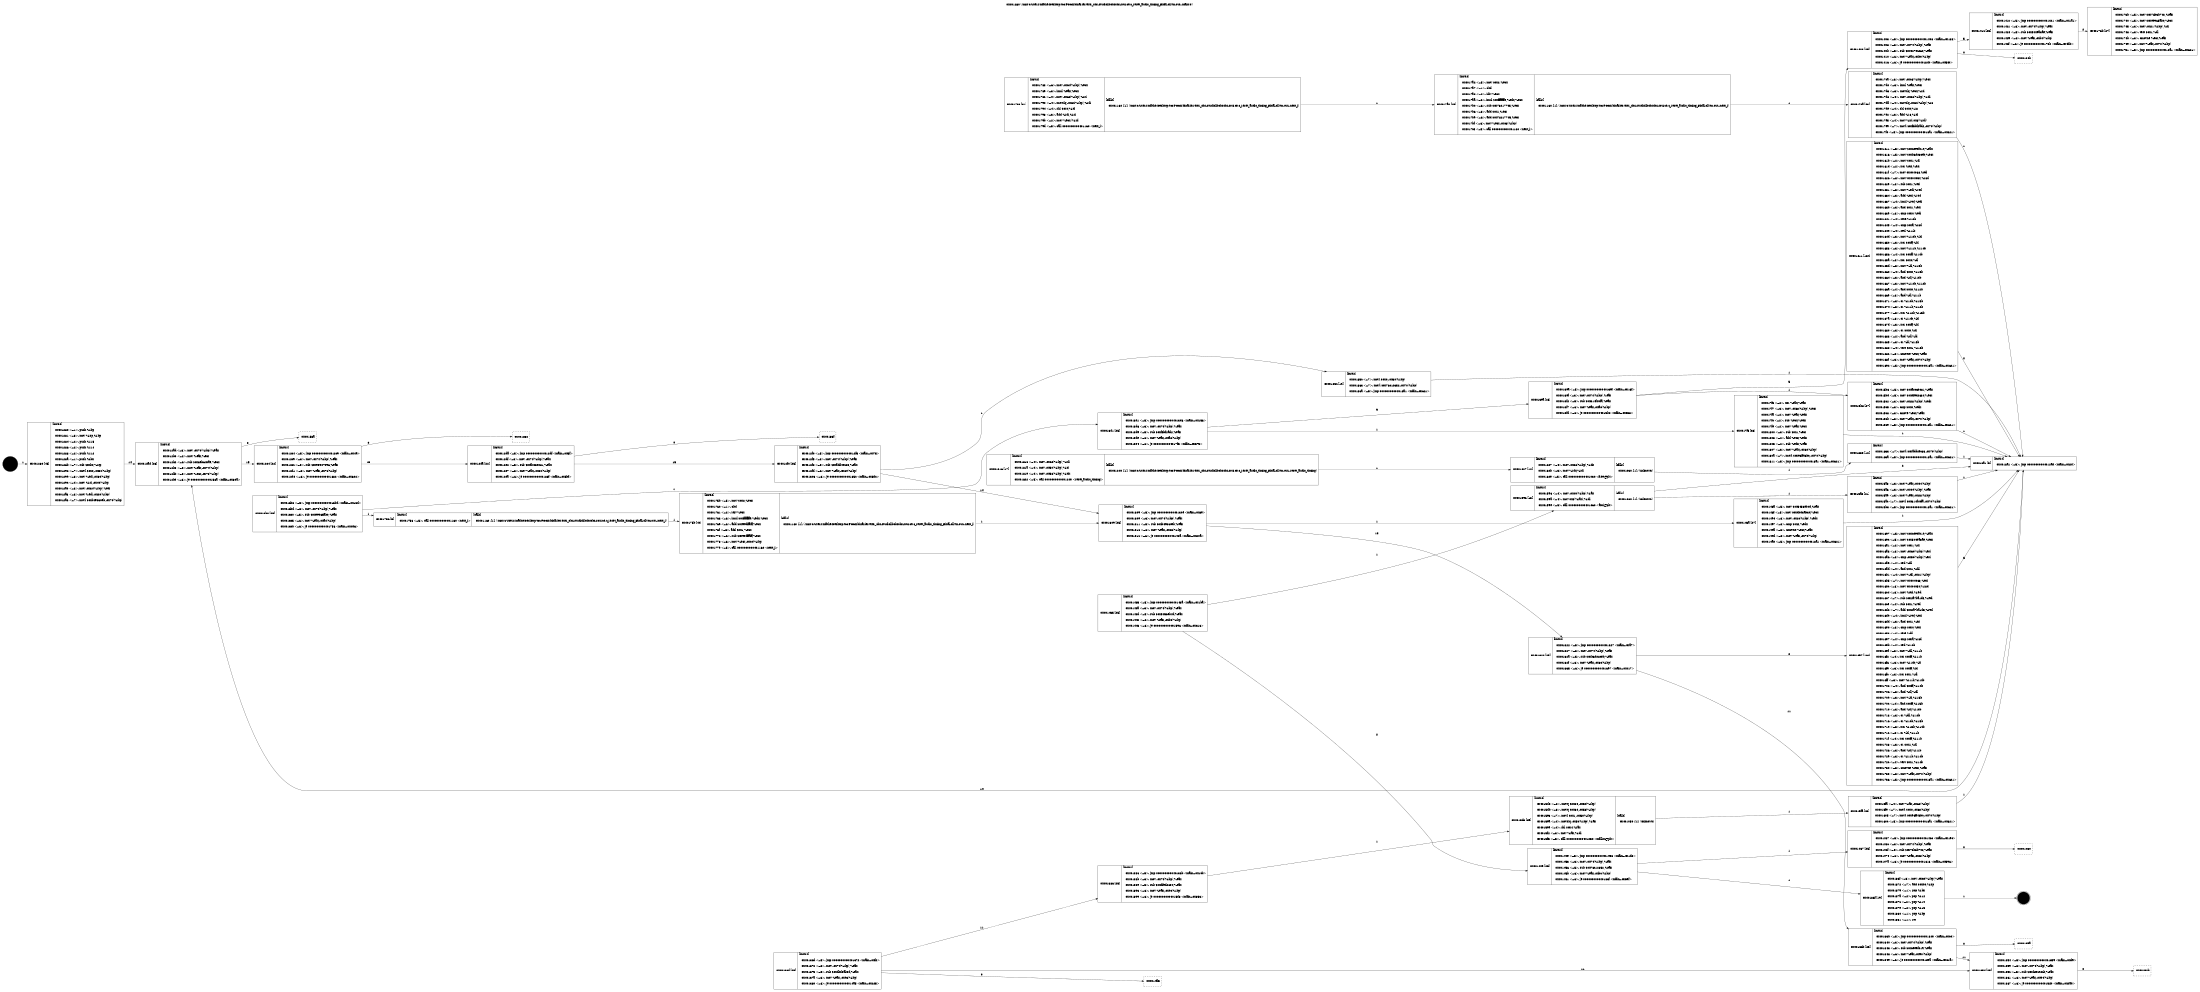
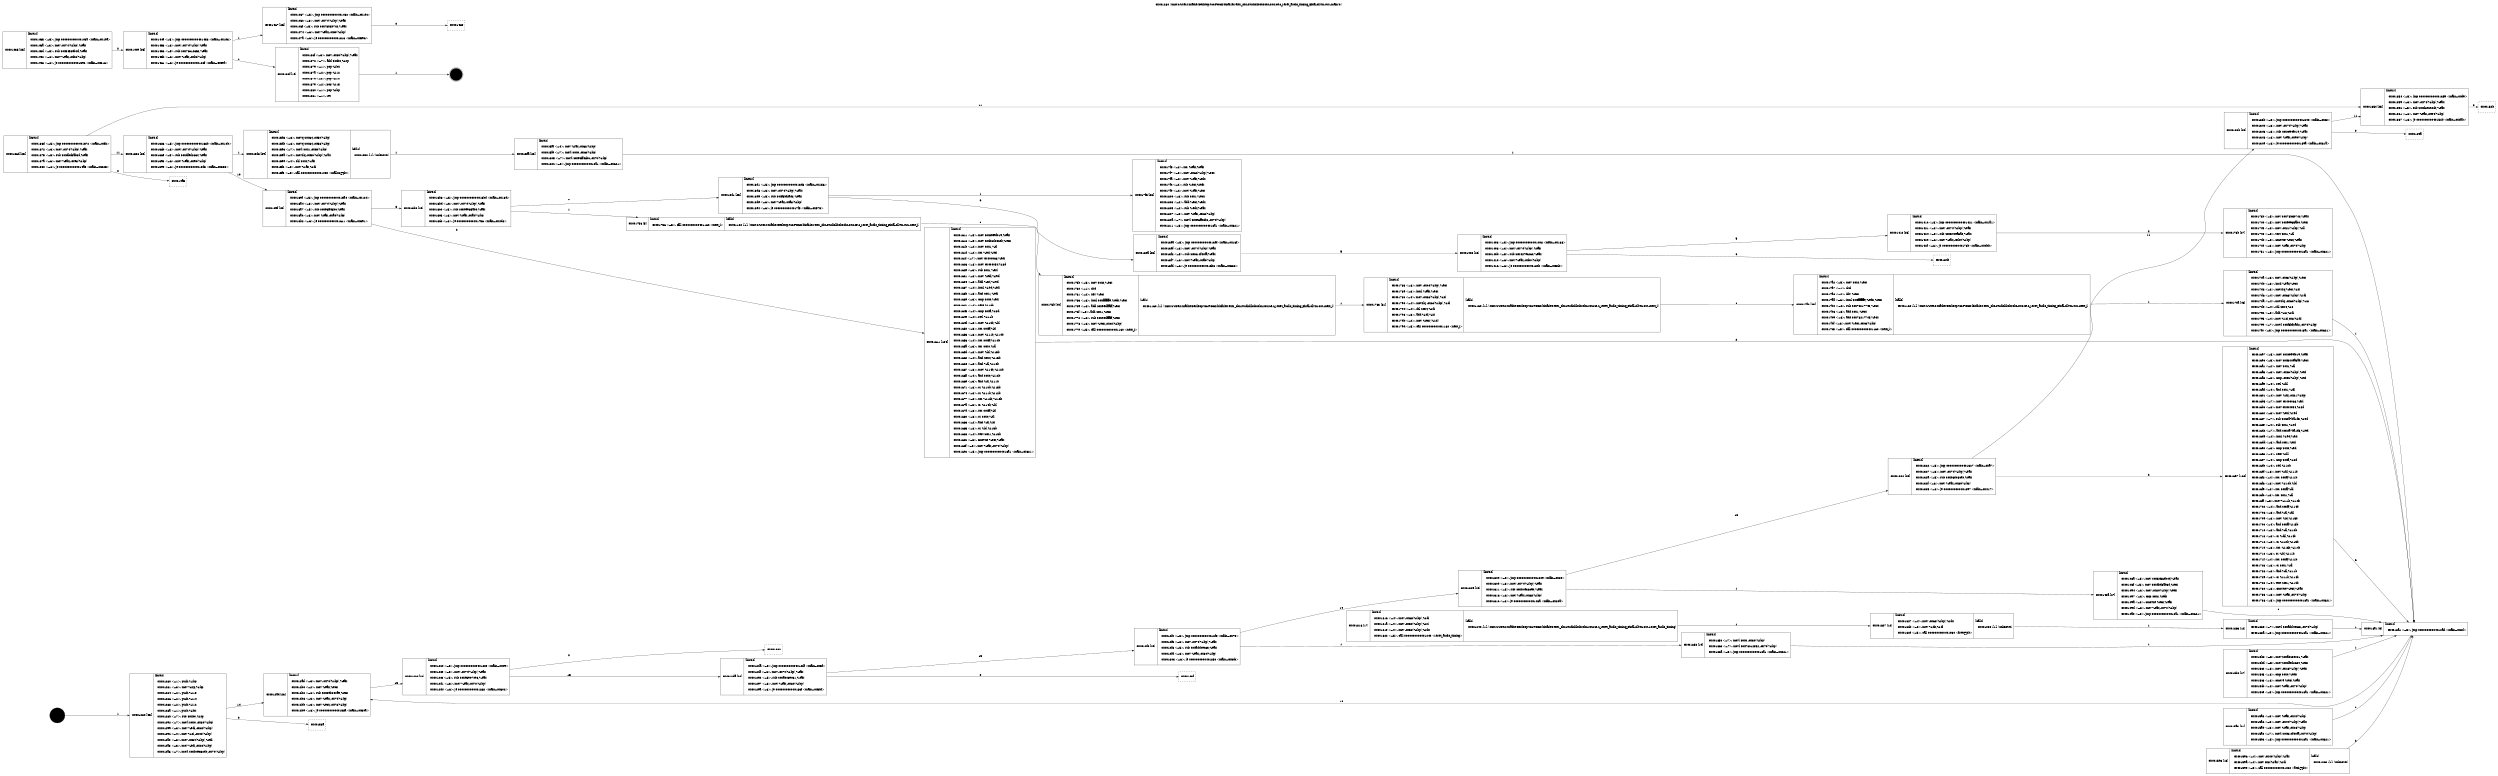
node "0x40139f [25]": added
edge "0x4013ea [25]" -> "0x4015b8 [27]": removed, label "1"
edge "0x4017f5 [33]" -> "0x4018a1 [5]": removed, label "1"
edge "0x4012ad [23]" -> "0x40158a": now "0x401280 [45]" -> "0x40158a"
edge "0x401596 [13]" -> "0x4015a3 [21]": removed, label "1"
edge "0x40175b [40]" -> "0x401309 [25]": now "0x40175b [40]" -> "0x401783 [31]"
edge "0x401435 [25]" -> "0x401596 [13]": removed, label "1"
